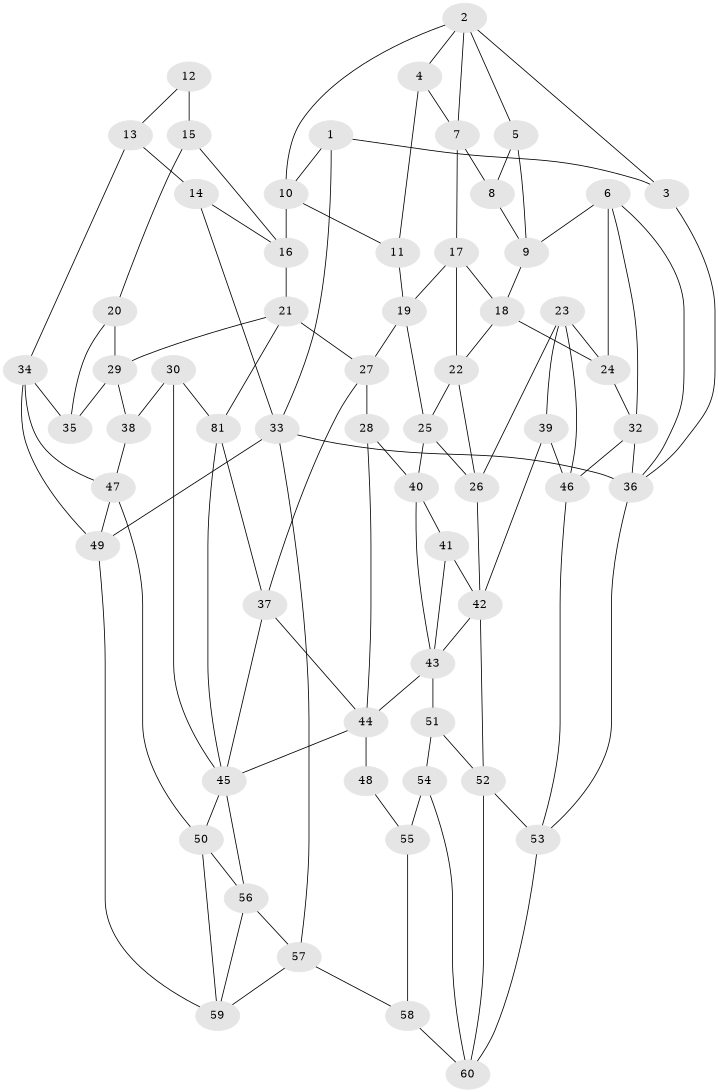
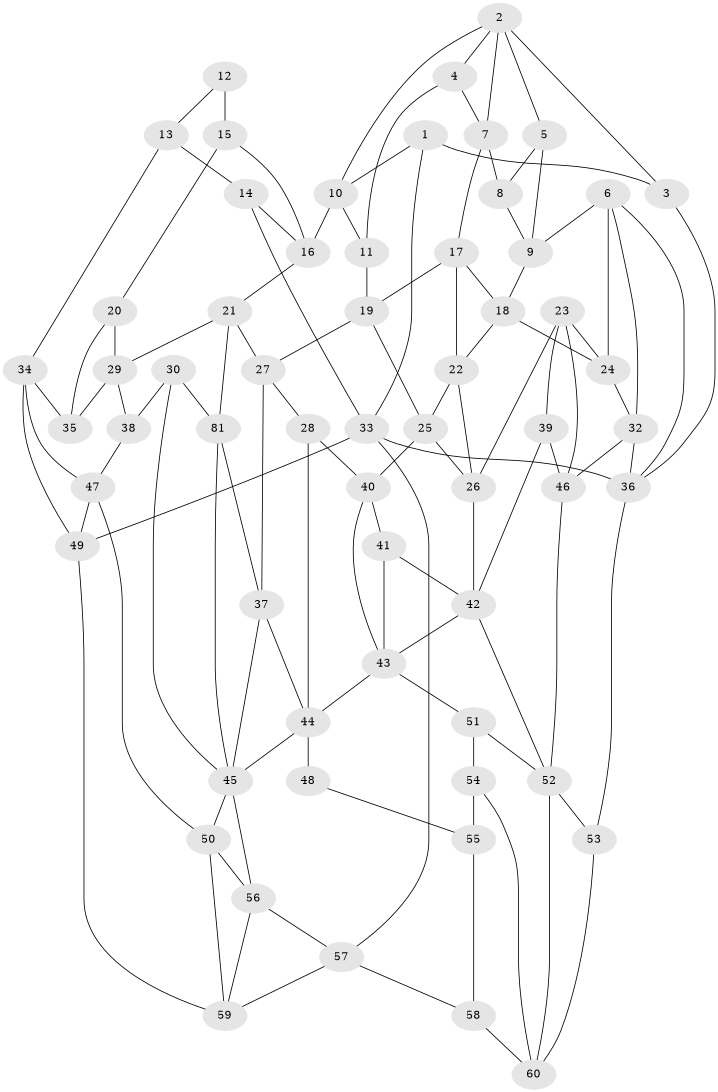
edge "46" -- "53": now "46" -- "52"
